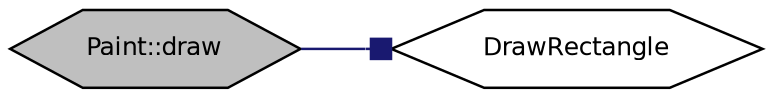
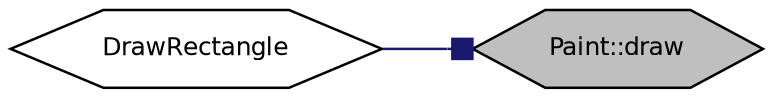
edge "Paint::draw" -> "DrawRectangle": reversed
